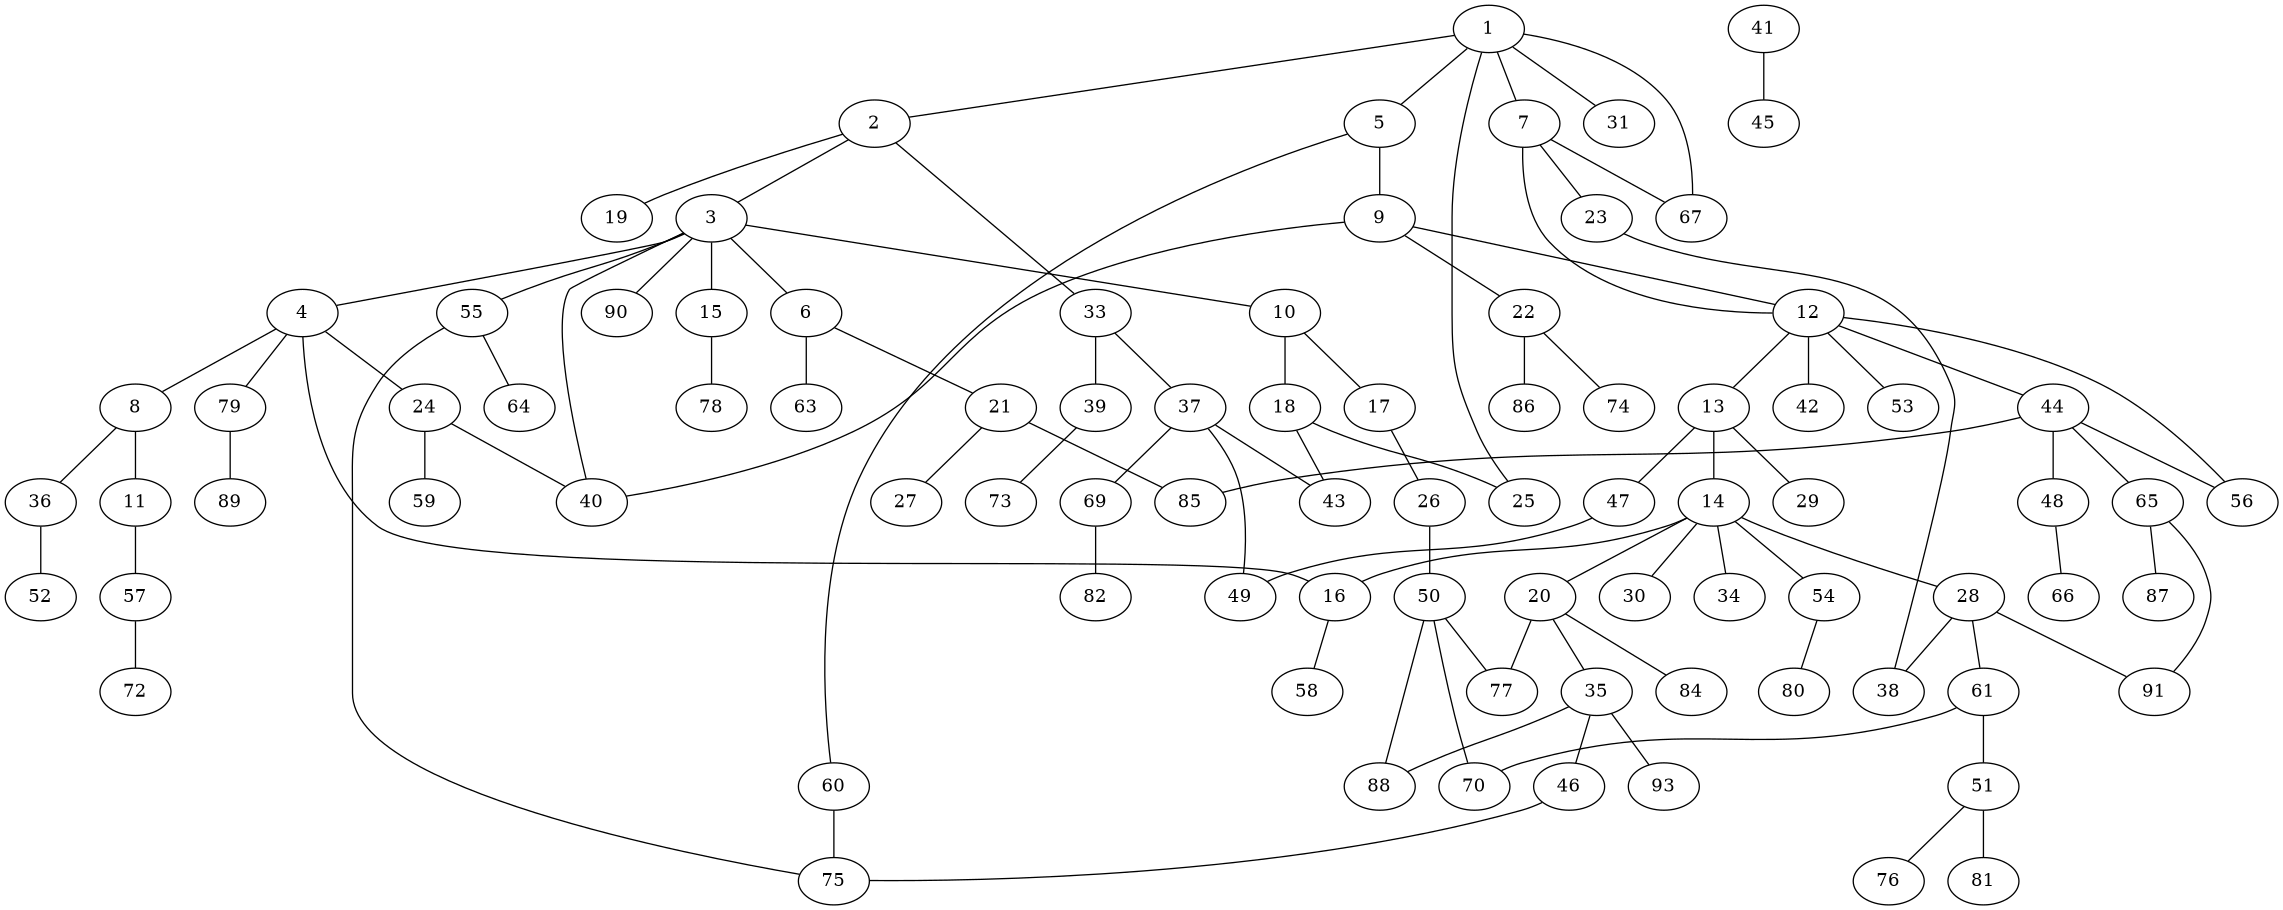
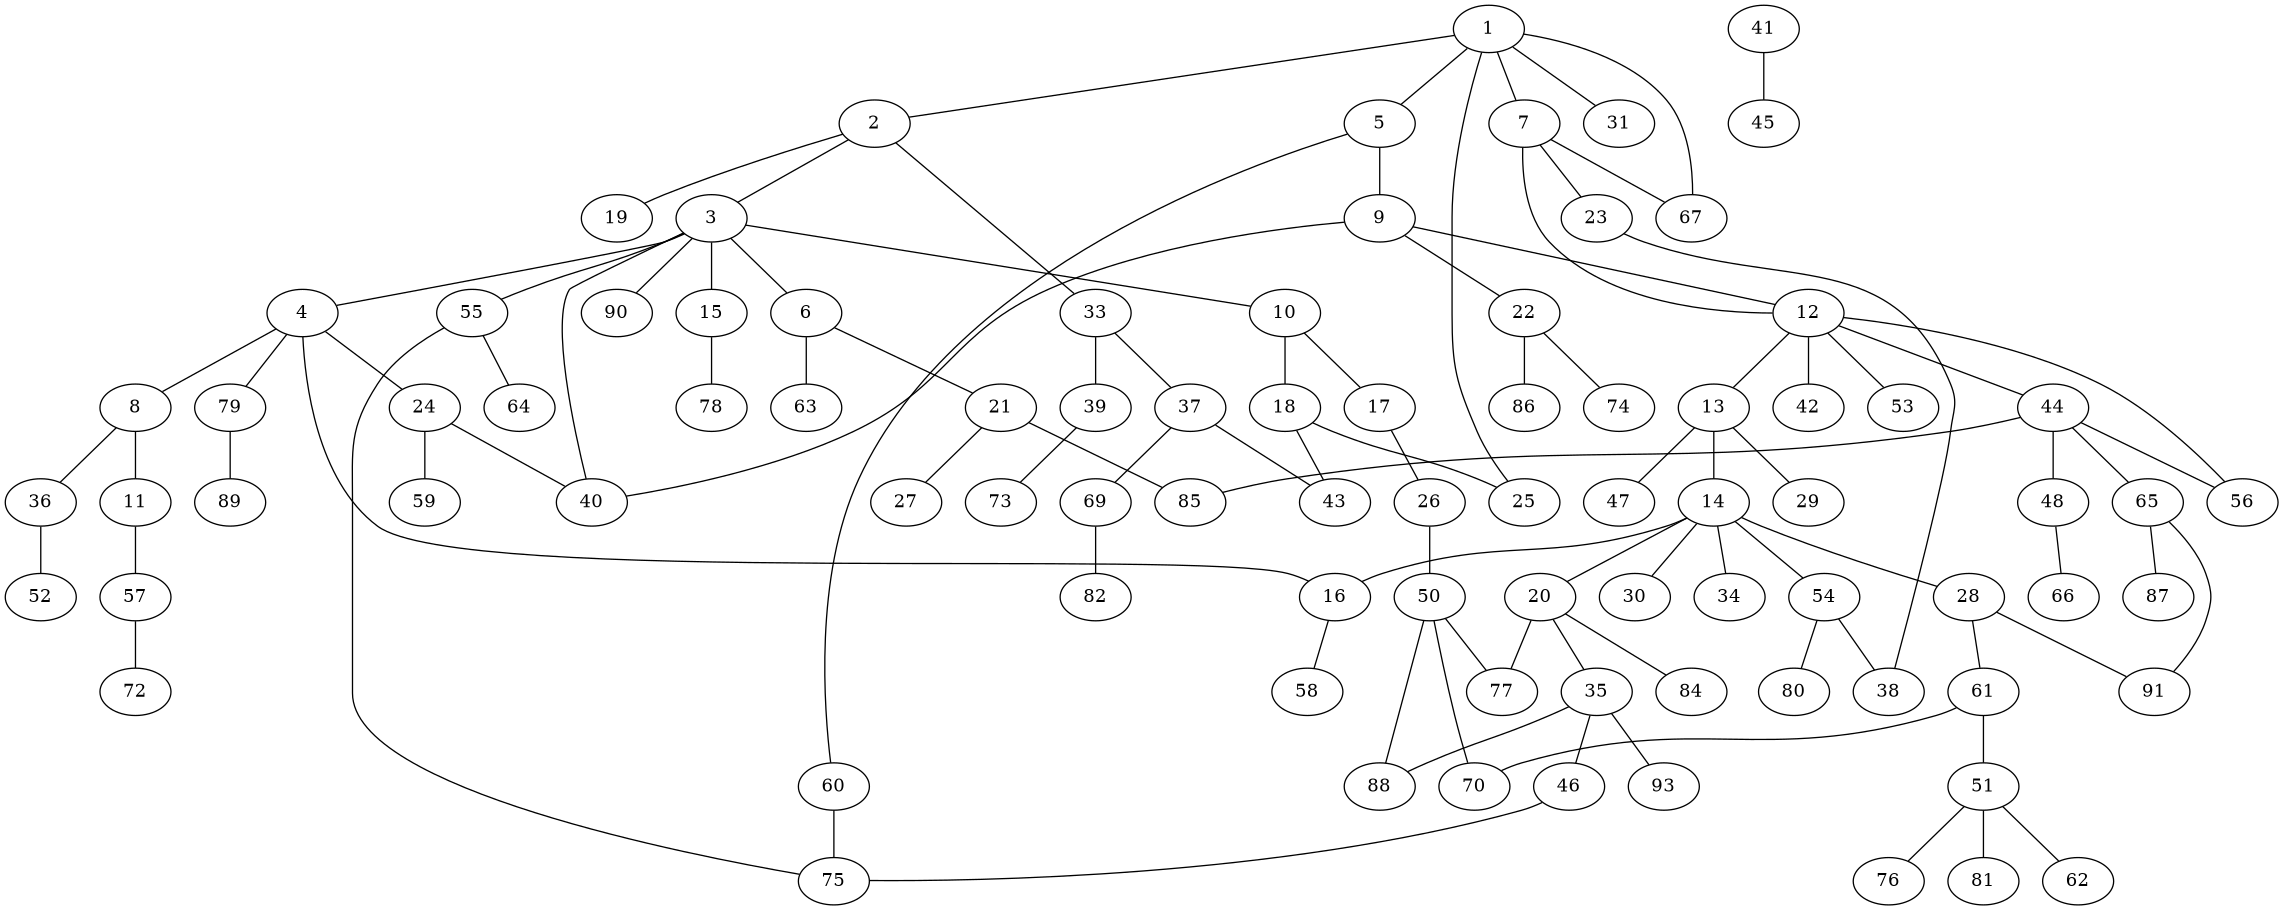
node "49": removed
edge "28" -- "38": now "54" -- "38"
node "62": added
